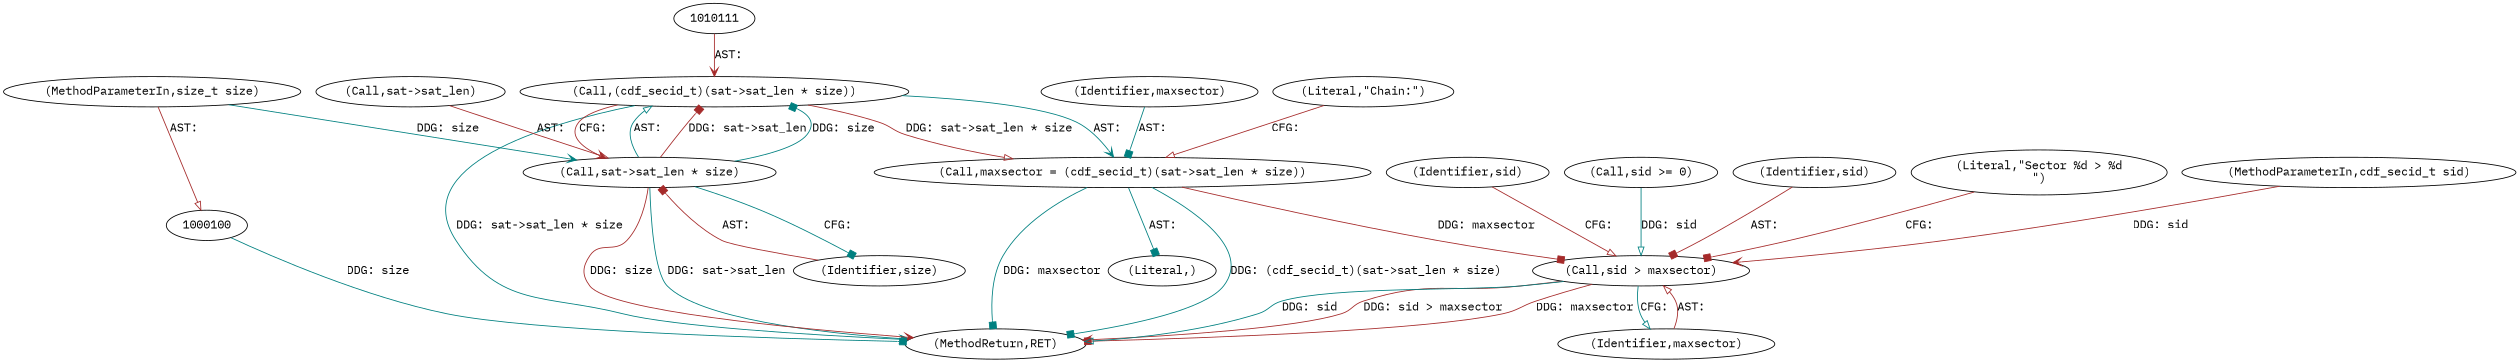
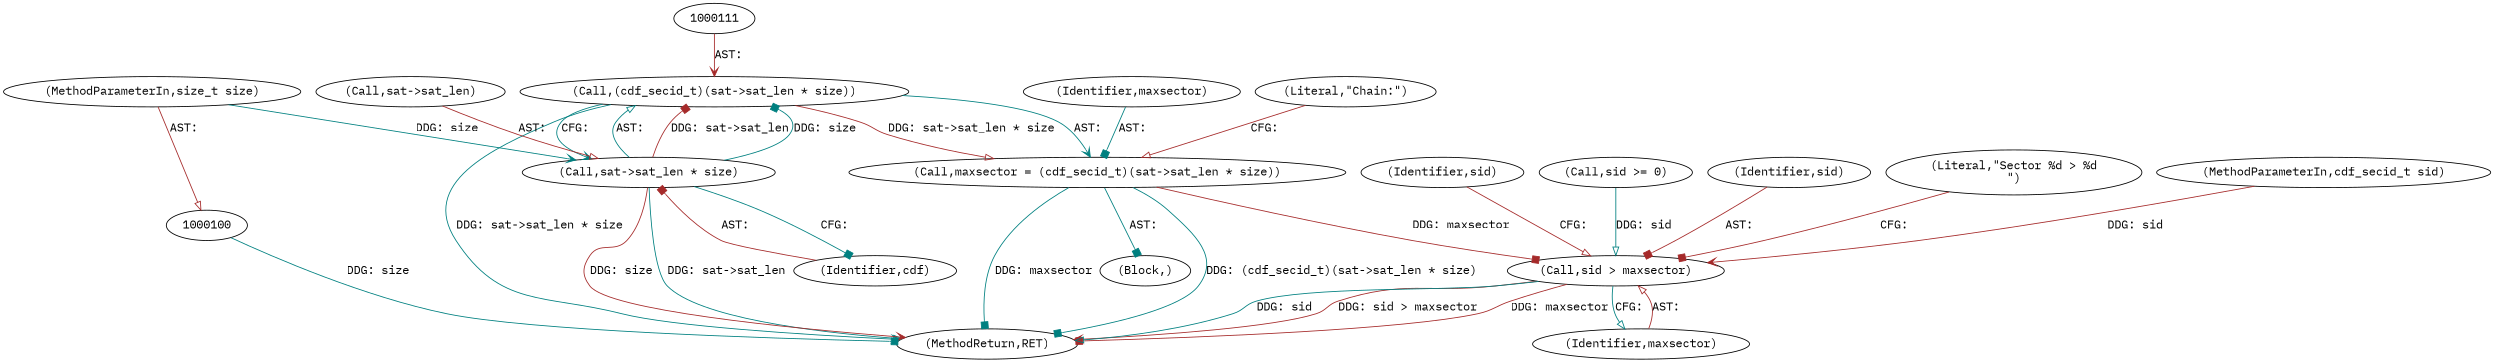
node "1010111": label "1010111" -> "1000111"
edge "(Call,(cdf_secid_t)(sat->sat_len * size))" -> "(Call,sat->sat_len * size)": color brown -> teal
node "(Identifier,size)": label "(Identifier,size)" -> "(Identifier,cdf)"
node "(Literal,)": label "(Literal,)" -> "(Block,)"
